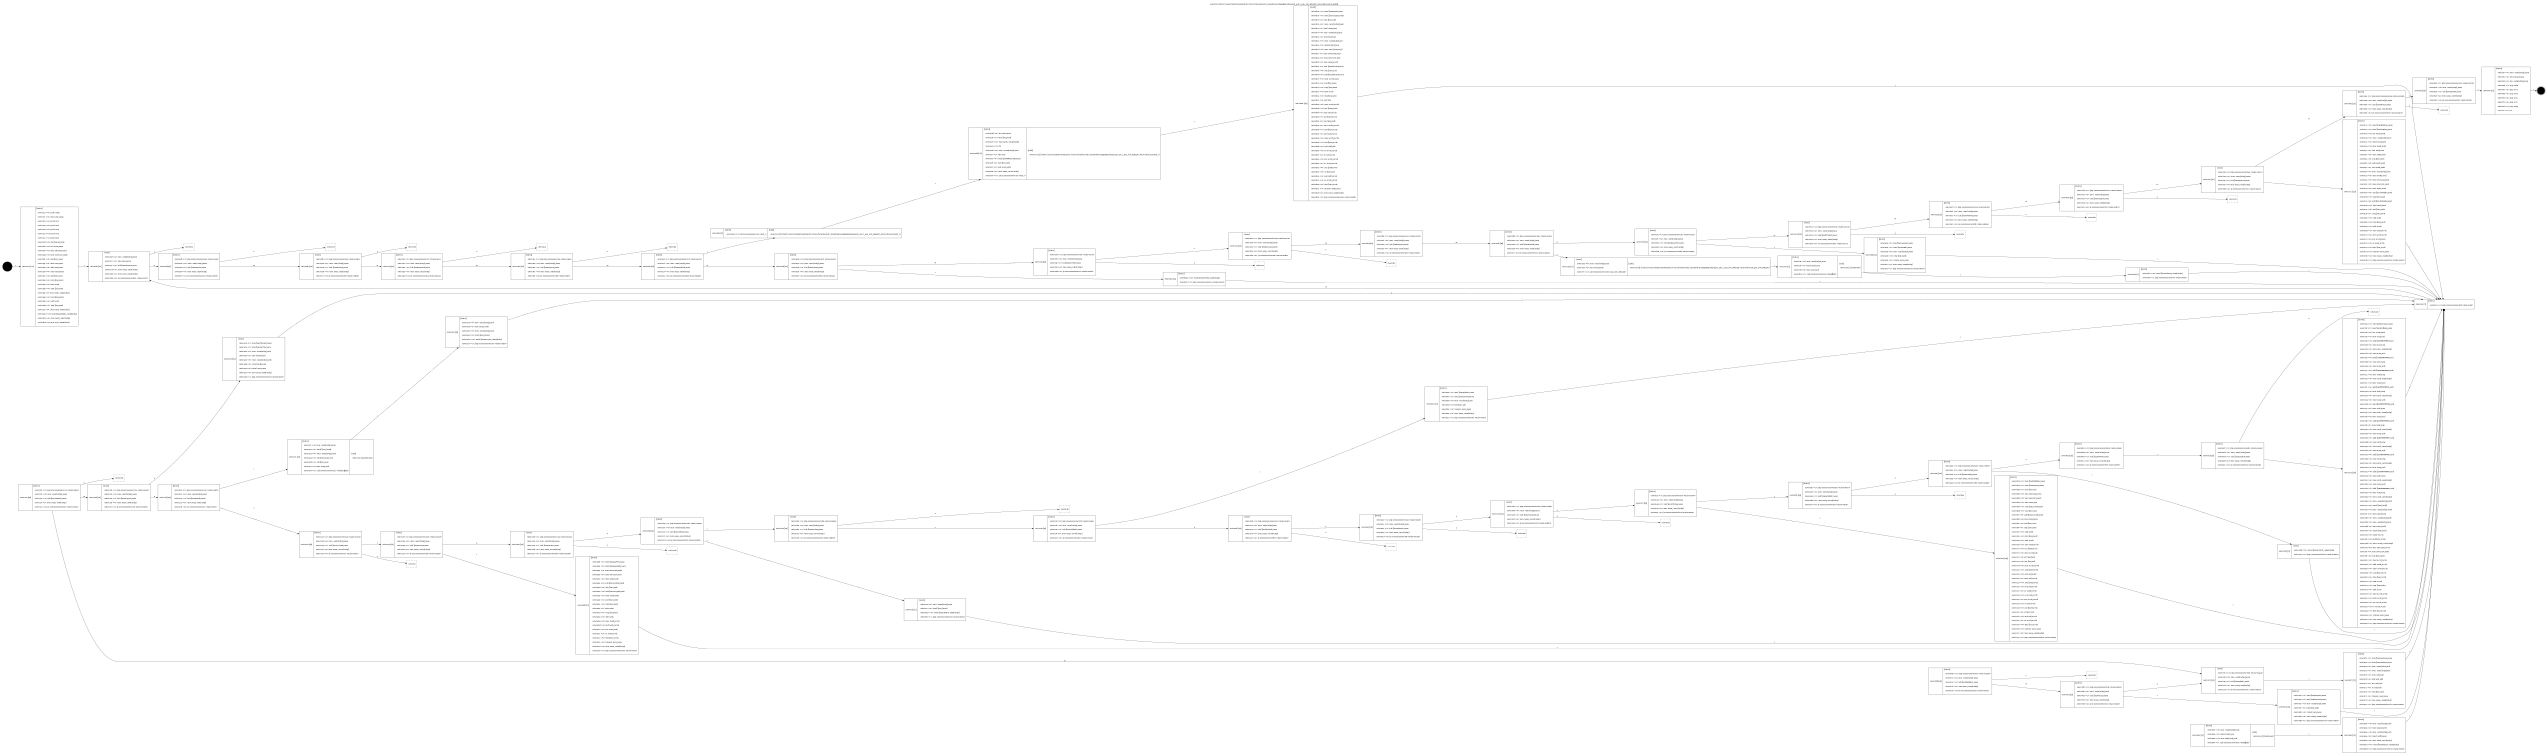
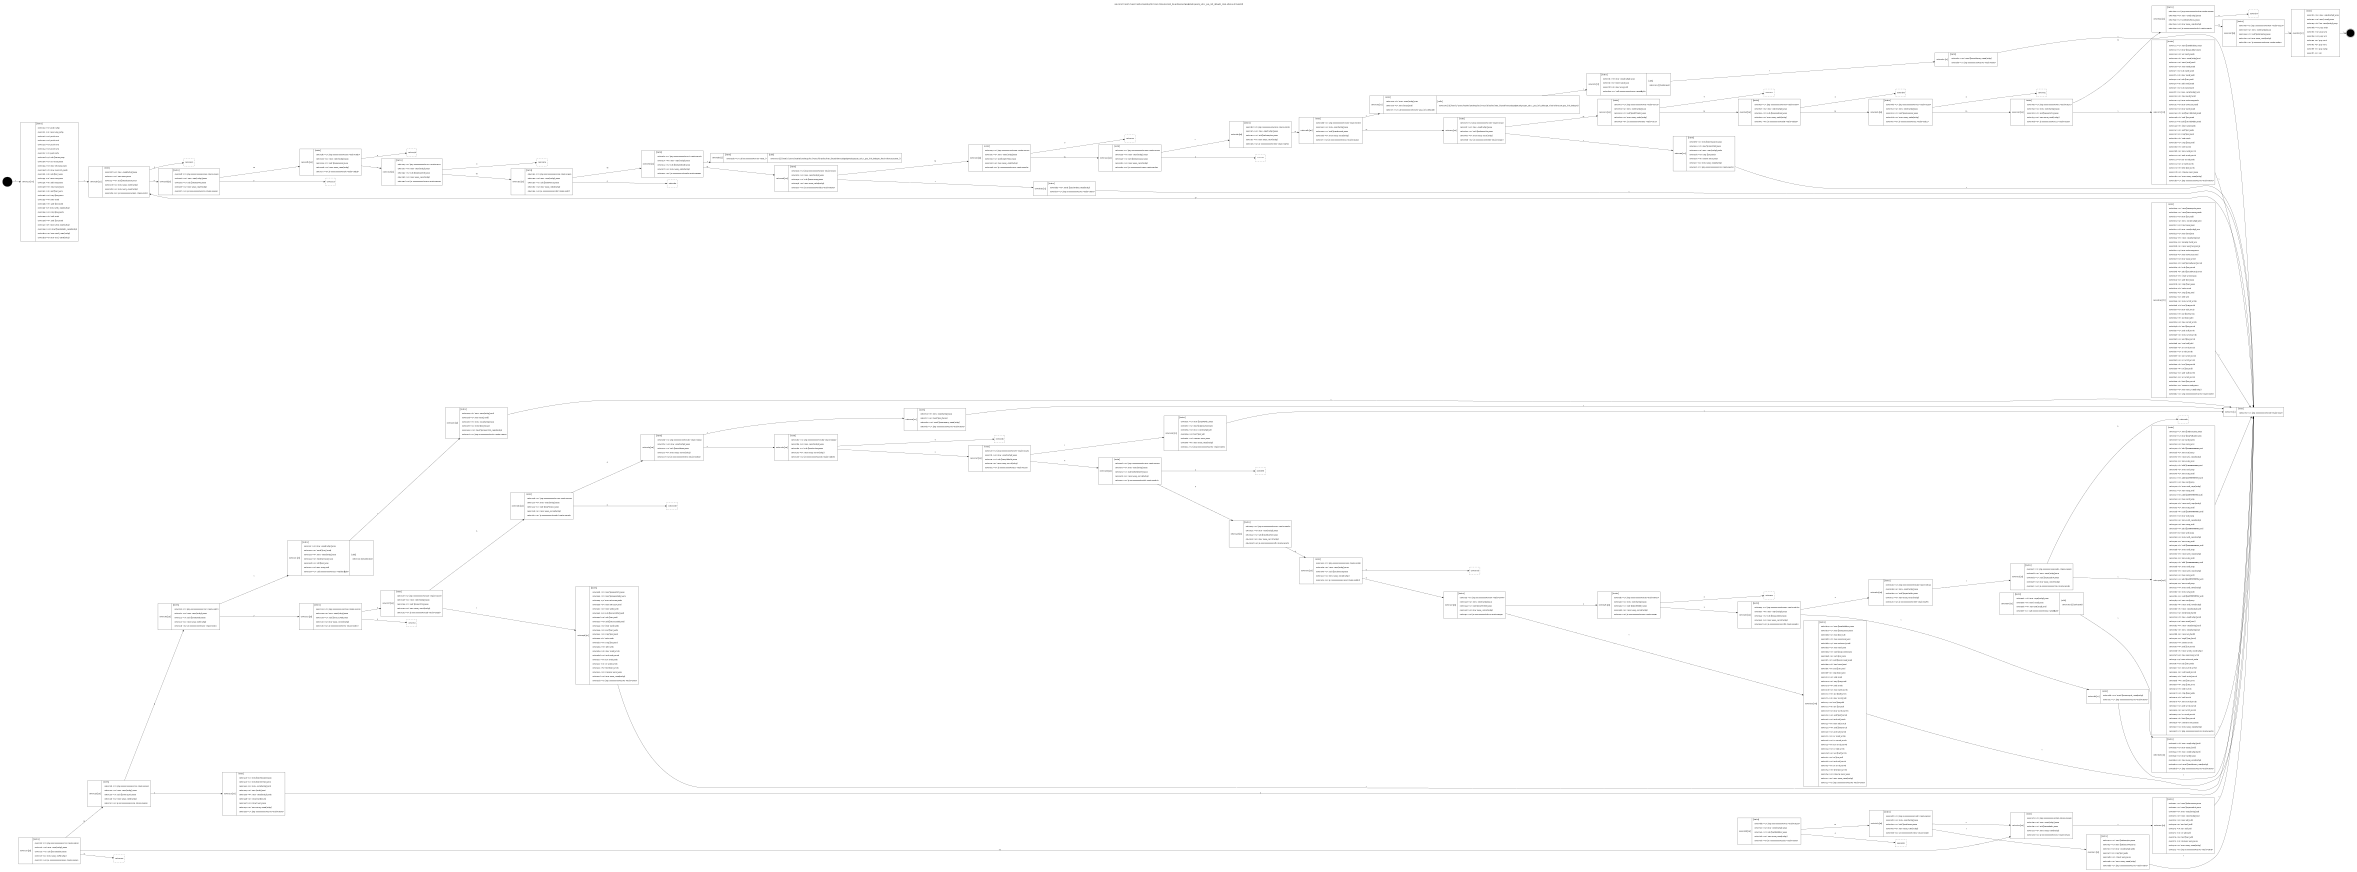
node "0x401add [44]": removed
node "0x401efb": removed
